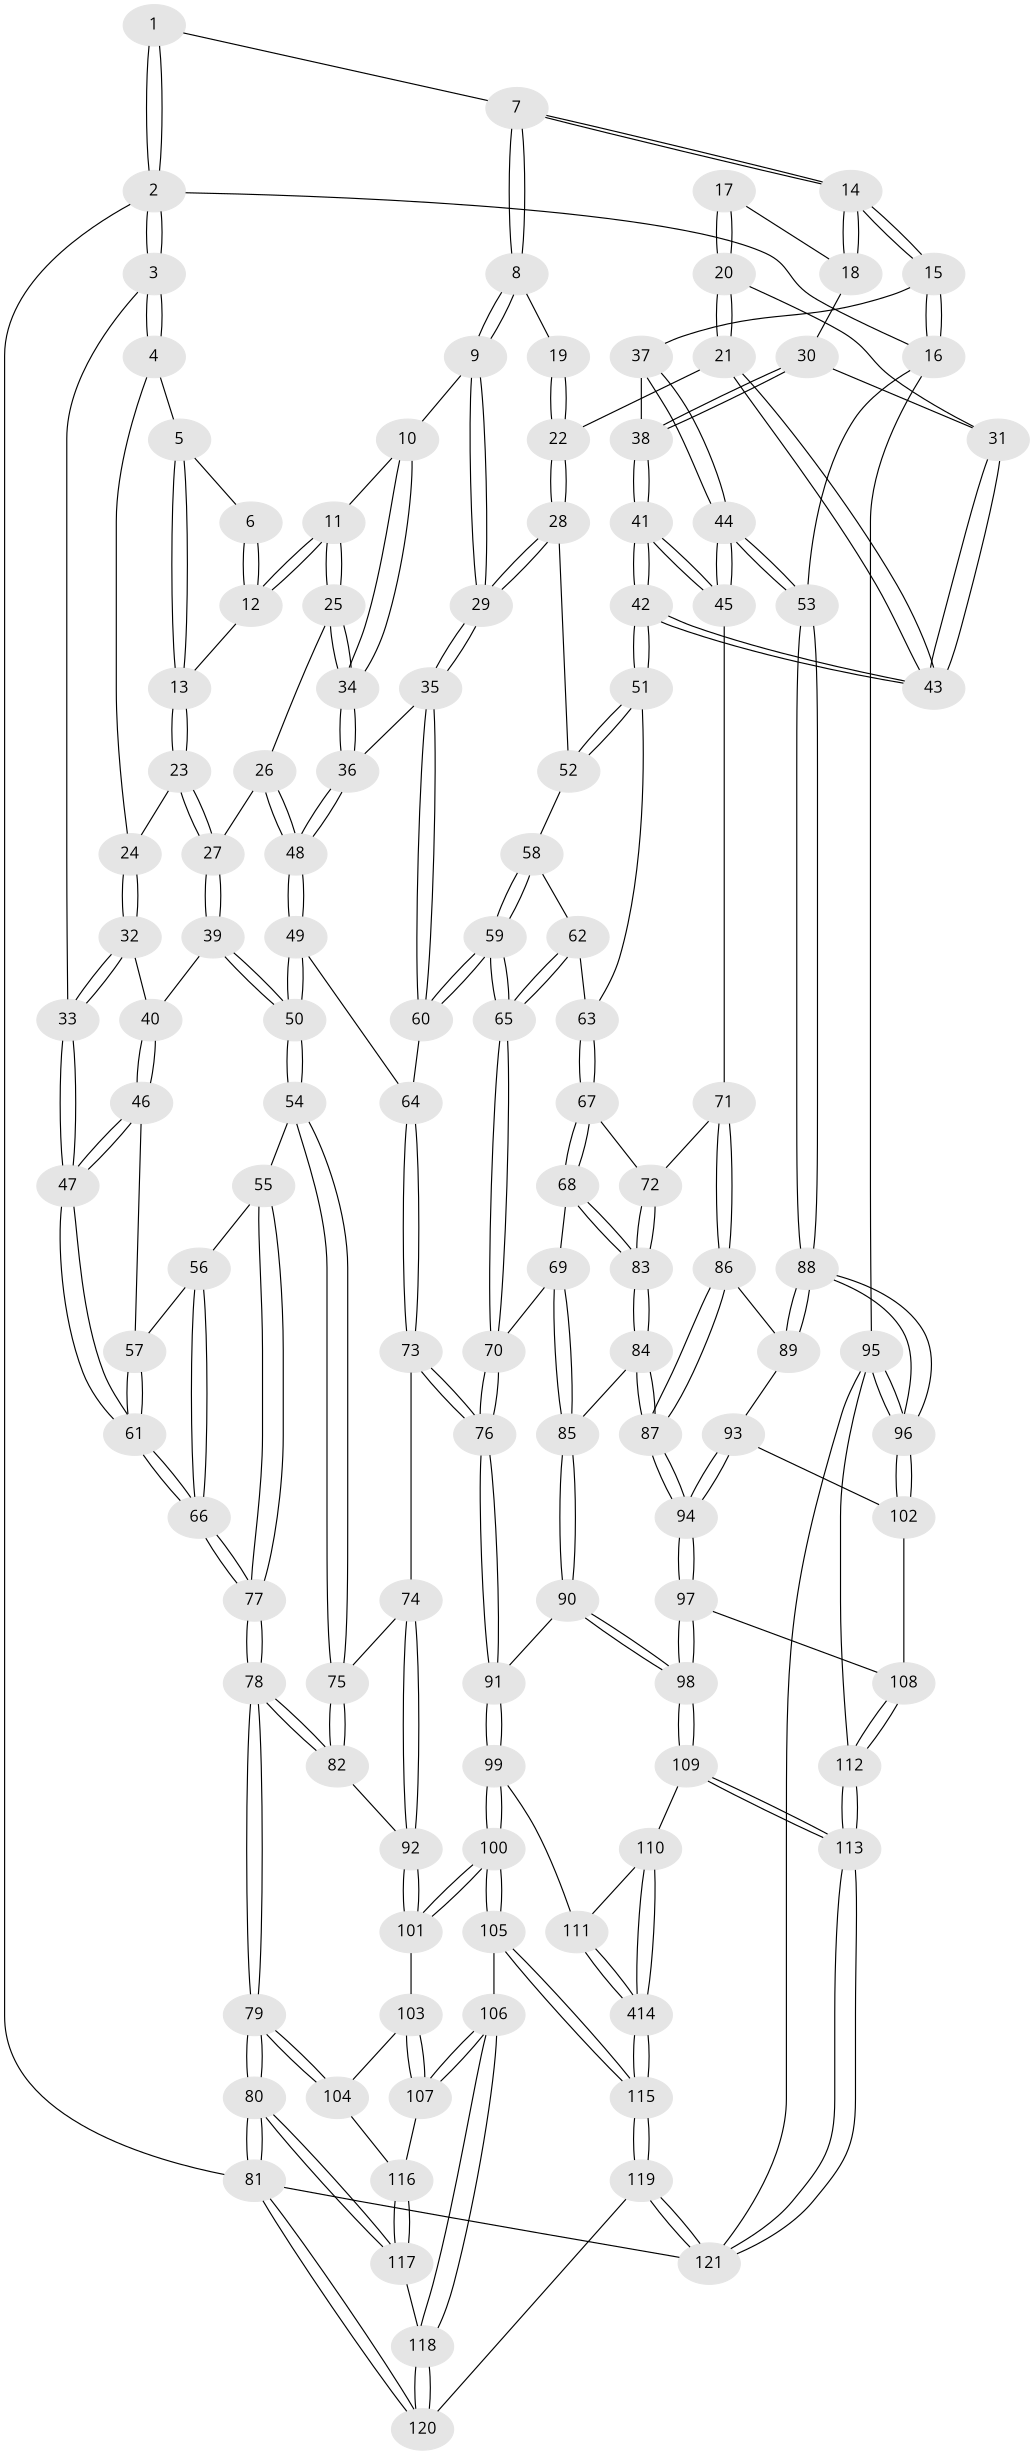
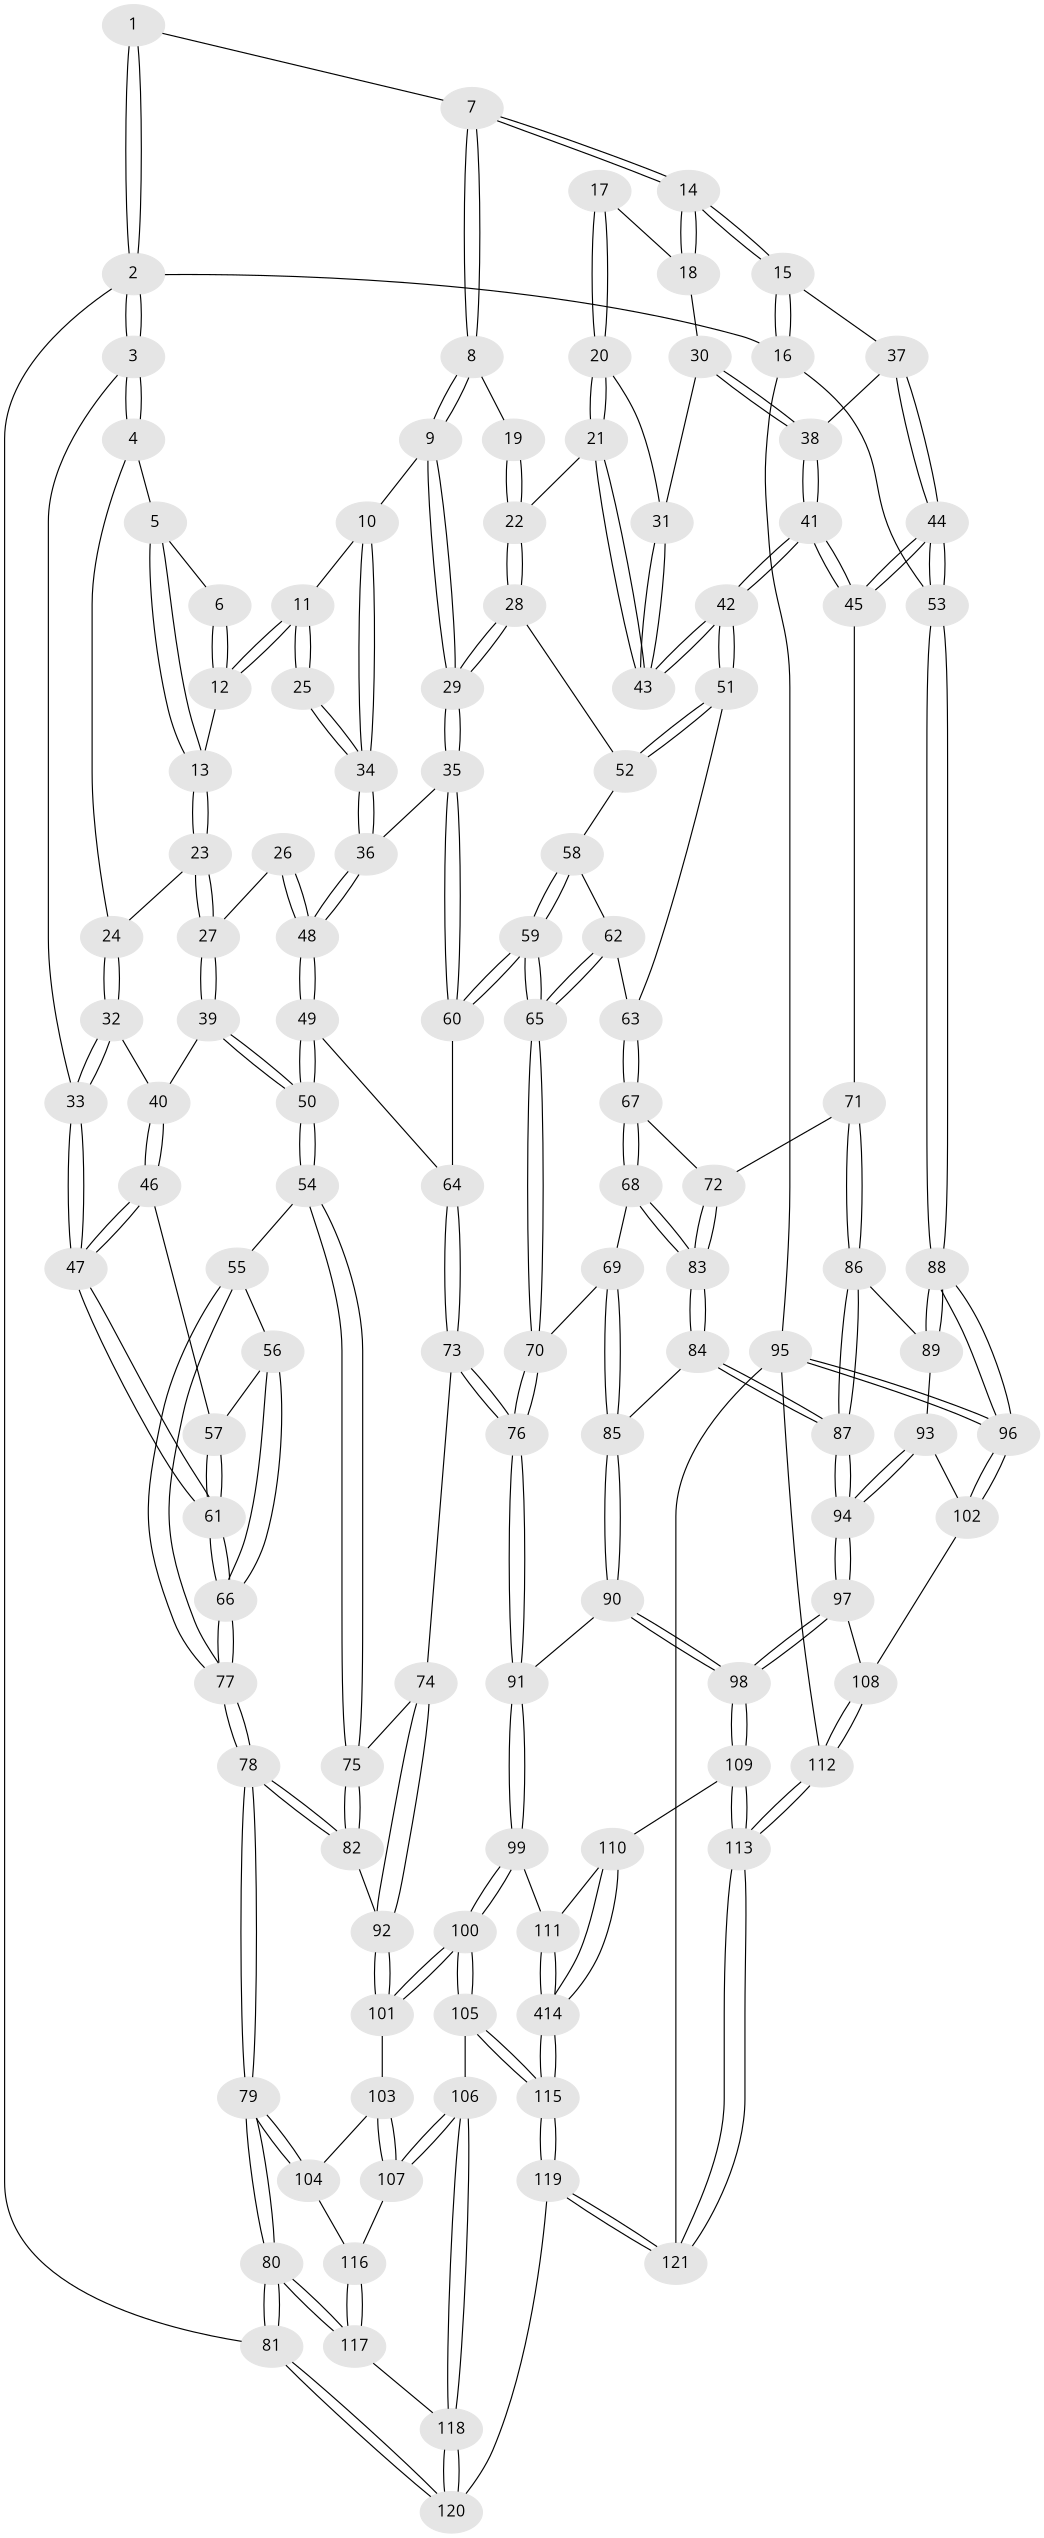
edge "25" -- "26": removed
edge "81" -- "121": removed
